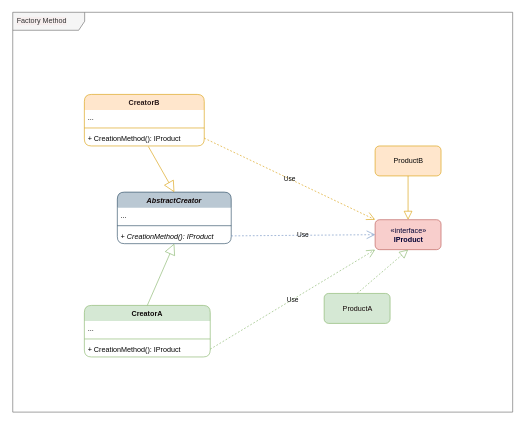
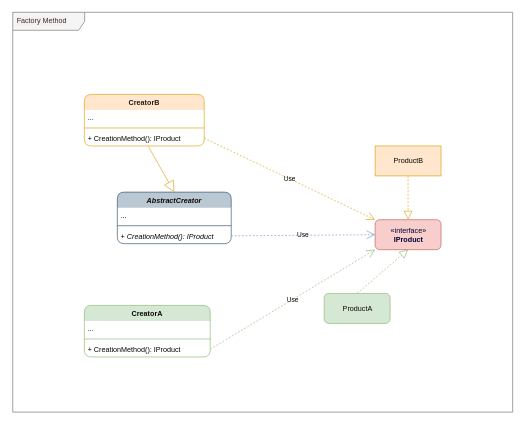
node "ProductB": shape rounded rectangle -> rectangle
edge "ProductB" -> "«interface» IProduct": style solid -> dashed
edge "CreatorA" -> "AbstractCreator": removed
